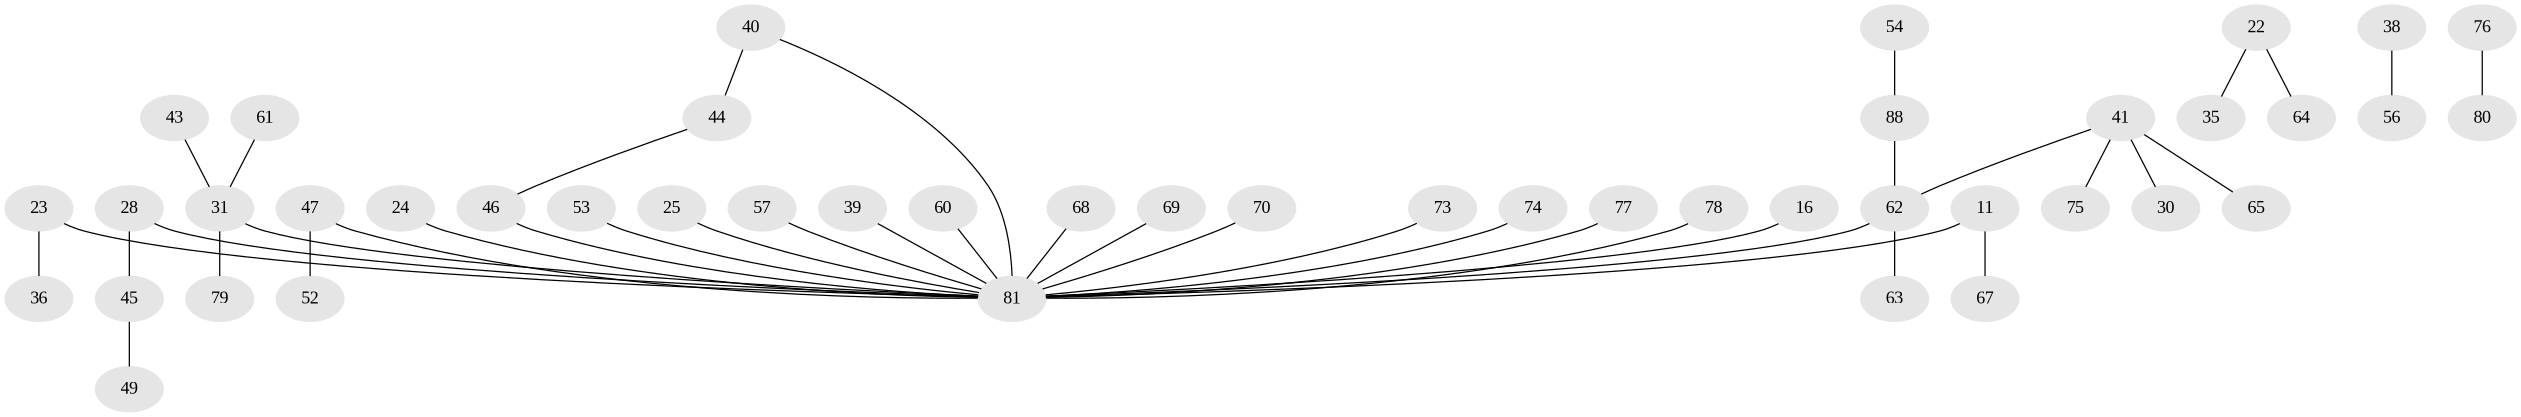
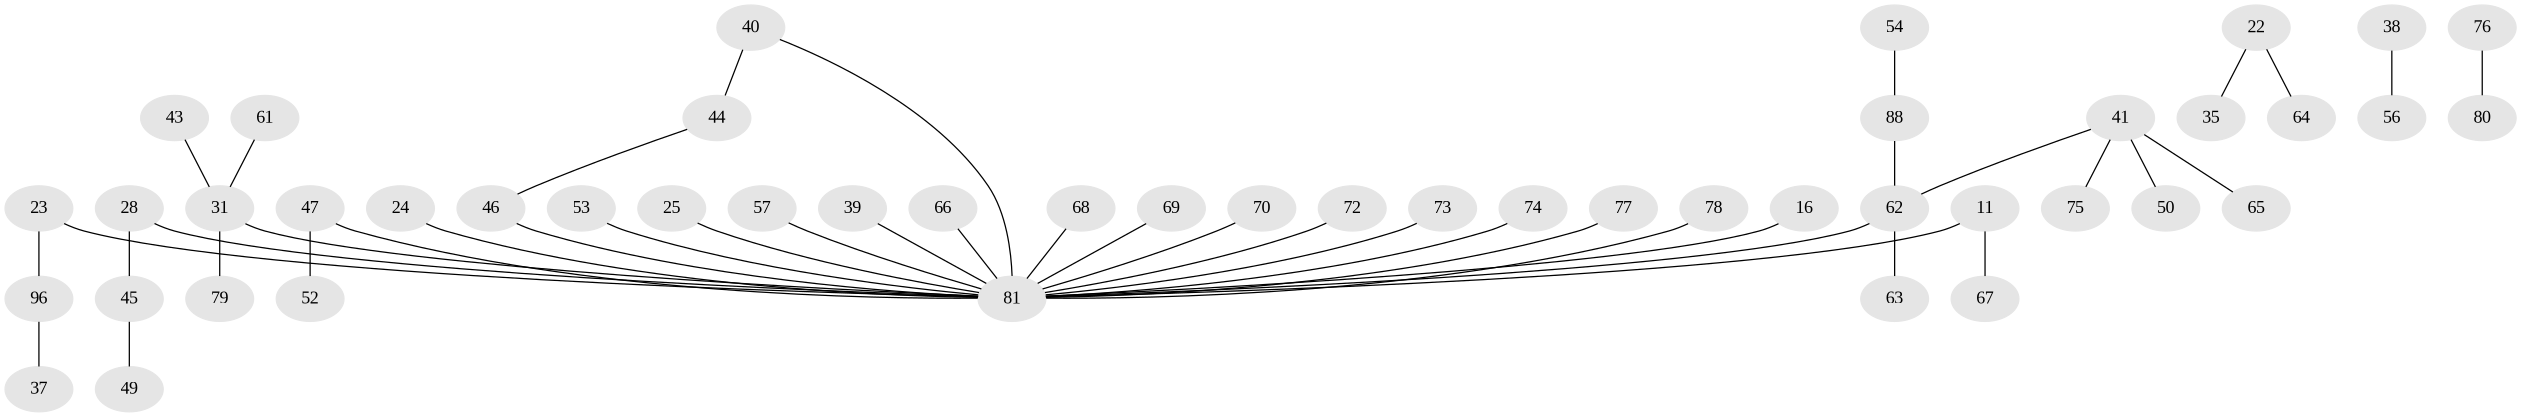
node "60": label "60" -> "66"
node "72": added
node "30": label "30" -> "50"
node "36": label "36" -> "96"
node "37": added
